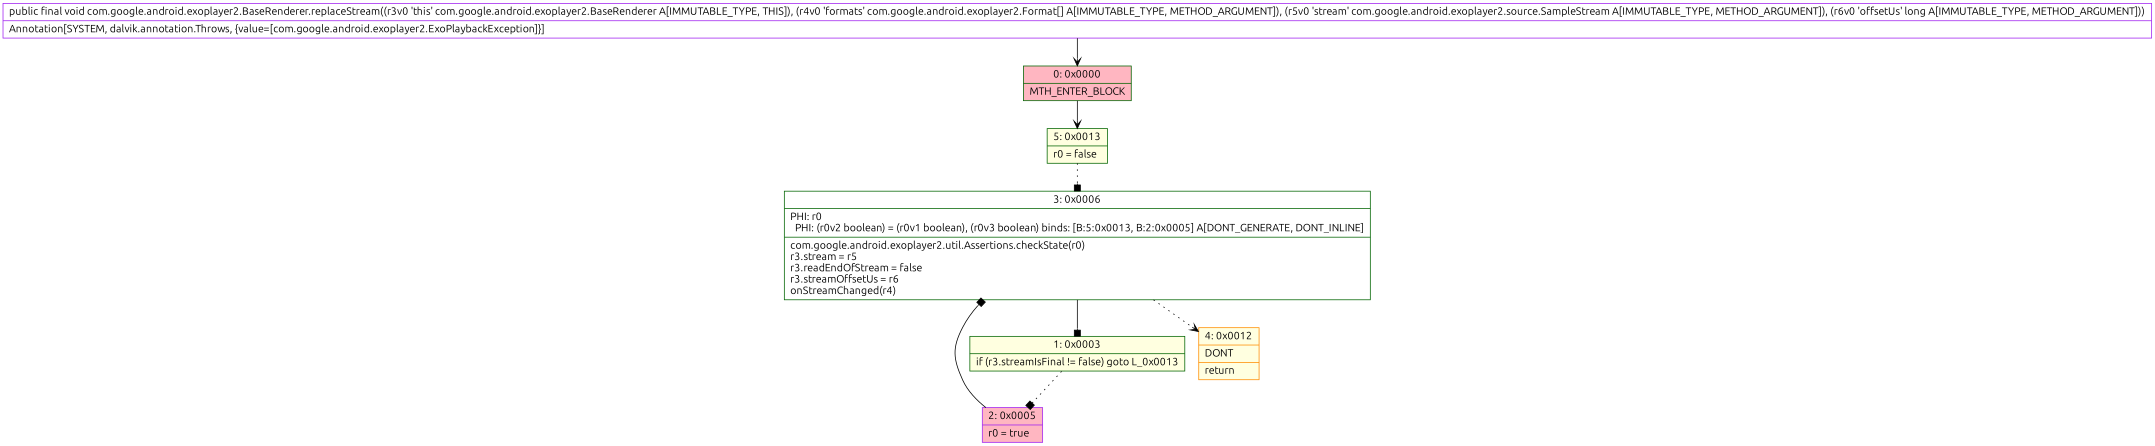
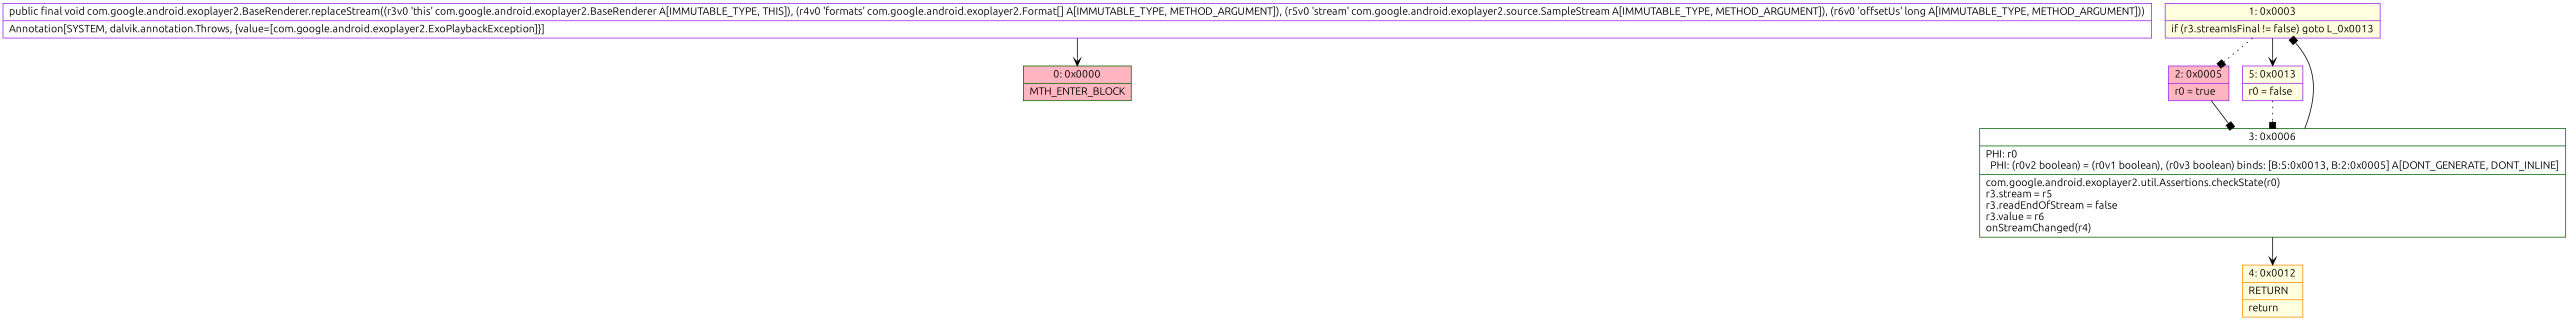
edge "0: 0x0000" -> "5: 0x0013": now "1: 0x0003" -> "5: 0x0013"
node "5: 0x0013": color darkgreen -> purple
node "3: 0x0006": text "r3.streamOffsetUs = r6" -> "r3.value = r6"
edge "3: 0x0006" -> "4: 0x0012": style dotted -> solid
node "4: 0x0012": text "DONT" -> "RETURN"
node "1: 0x0003": color darkgreen -> purple
